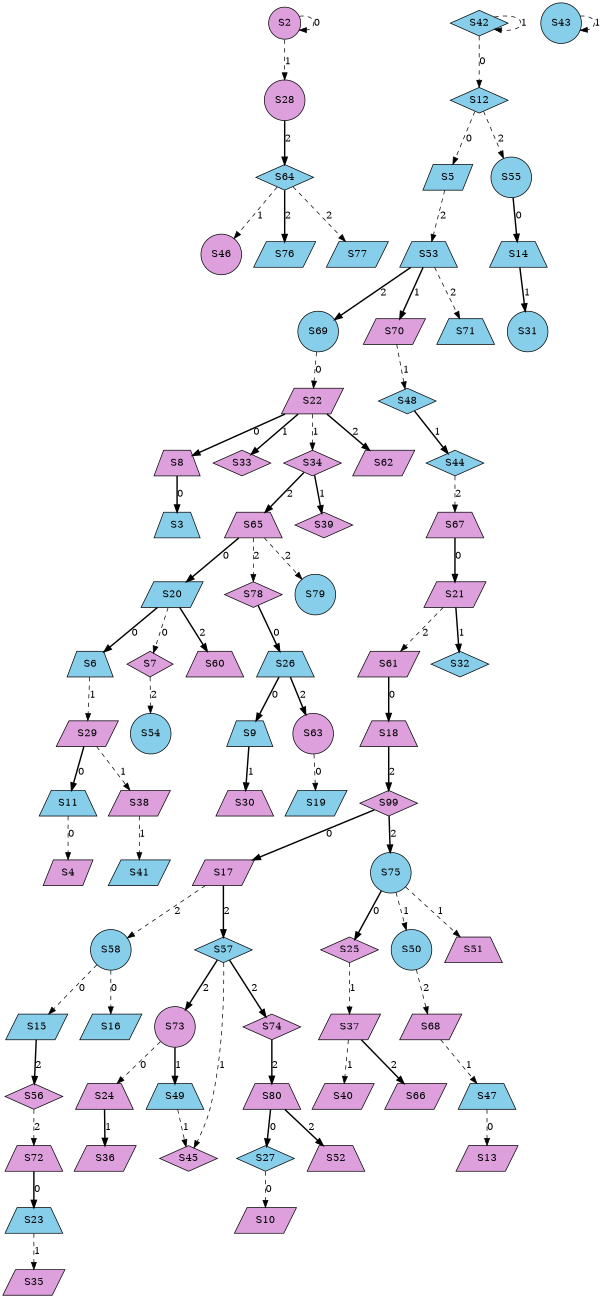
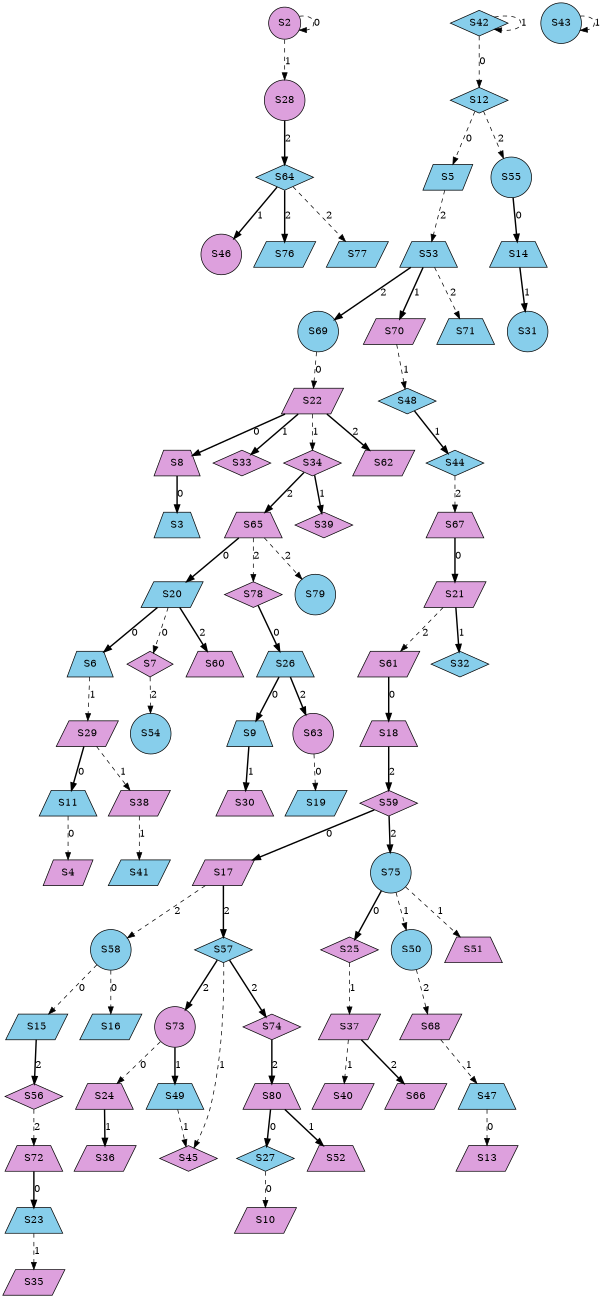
edge "S64" -> "S46": style dashed -> bold
node "S99": label "S99" -> "S59"
edge "S80" -> "S52": label "2" -> "1"
